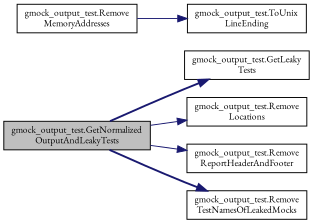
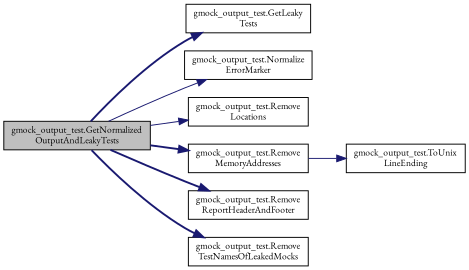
node "gmock_output_test.Normalize ErrorMarker": added
edge "gmock_output_test.GetNormalized OutputAndLeakyTests" -> "gmock_output_test.Remove ReportHeaderAndFooter": style solid -> bold
edge "gmock_output_test.GetNormalized OutputAndLeakyTests" -> "gmock_output_test.Remove MemoryAddresses": added
